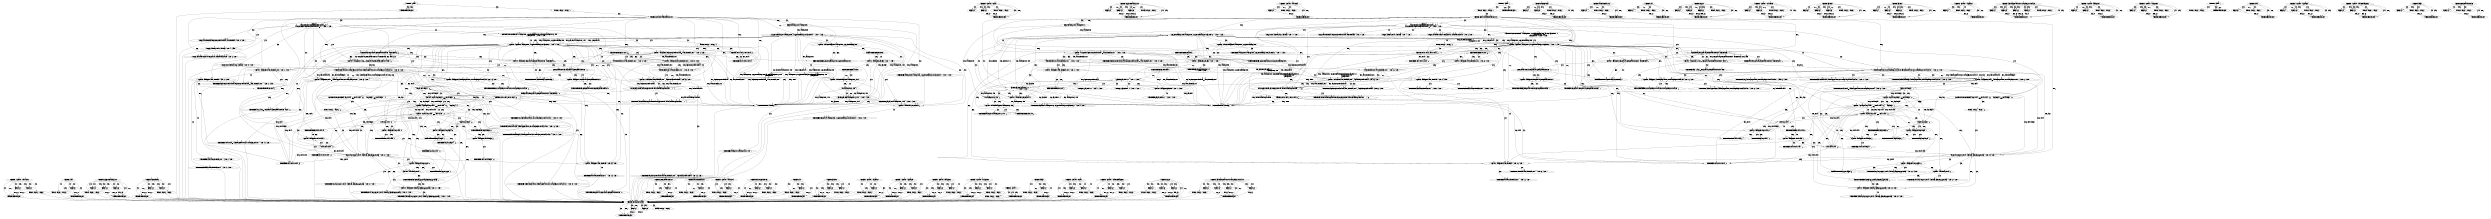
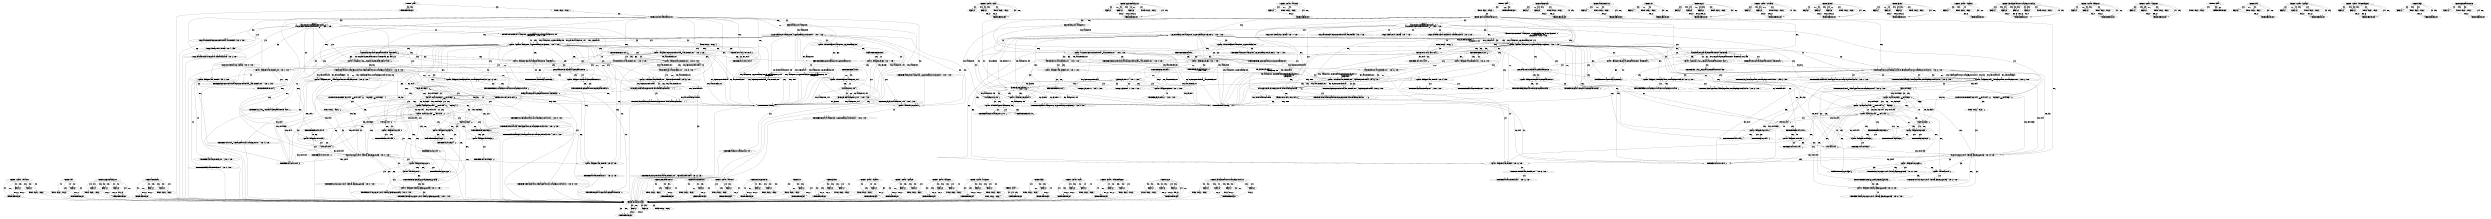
edge "<(<operator>.fieldAccess,base::TimeTicks::Now)<SUB>26</SUB>>" -> "<(base.TimeTicks.Now,base::TimeTicks::Now())<SUB>26</SUB>>": label "CFG: " -> "DDG: 0"
edge "<(gfx.Point,gfx::Point(0, 0))<SUB>7</SUB>>" -> "<(<operator>.fieldAccess,gfx::Point)<SUB>7</SUB>>": added, label "AST:"
edge "<(<operator>.fieldAccess,base::TimeTicks)<SUB>26</SUB>>" -> "<(IDENTIFIER,base,base::TimeTicks::Now())<SUB>26</SUB>>": now "<(IDENTIFIER,TimeTicks,base::TimeTicks::Now())<SUB>26</SUB>>" -> "<(IDENTIFIER,base,base::TimeTicks::Now())<SUB>26</SUB>>"
